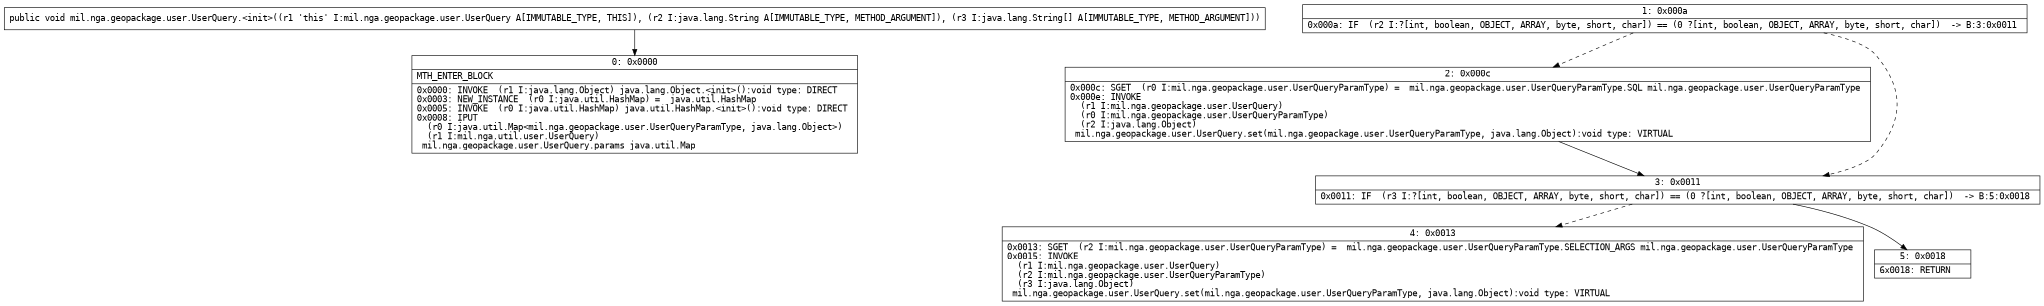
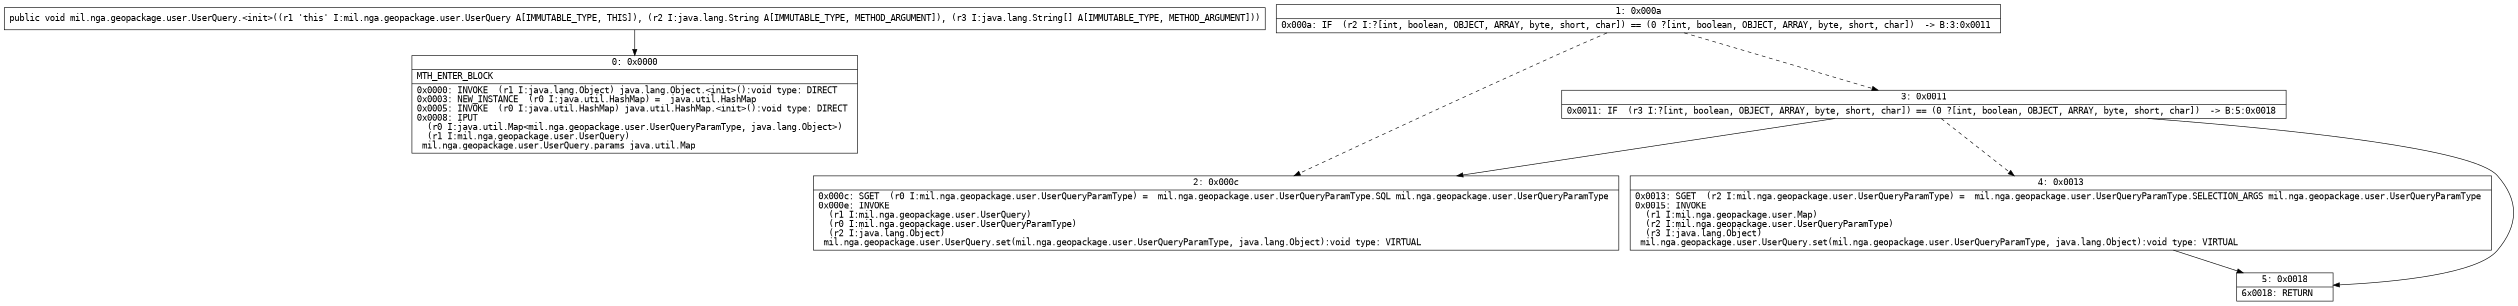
node "0: 0x0000": text "(r1 I:mil.nga.util.user.UserQuery)" -> "(r1 I:mil.nga.geopackage.user.UserQuery)"
edge "2: 0x000c" -> "3: 0x0011": reversed
edge "4: 0x0013" -> "5: 0x0018": added
node "4: 0x0013": text "(r1 I:mil.nga.geopackage.user.UserQuery)" -> "(r1 I:mil.nga.geopackage.user.Map)"
